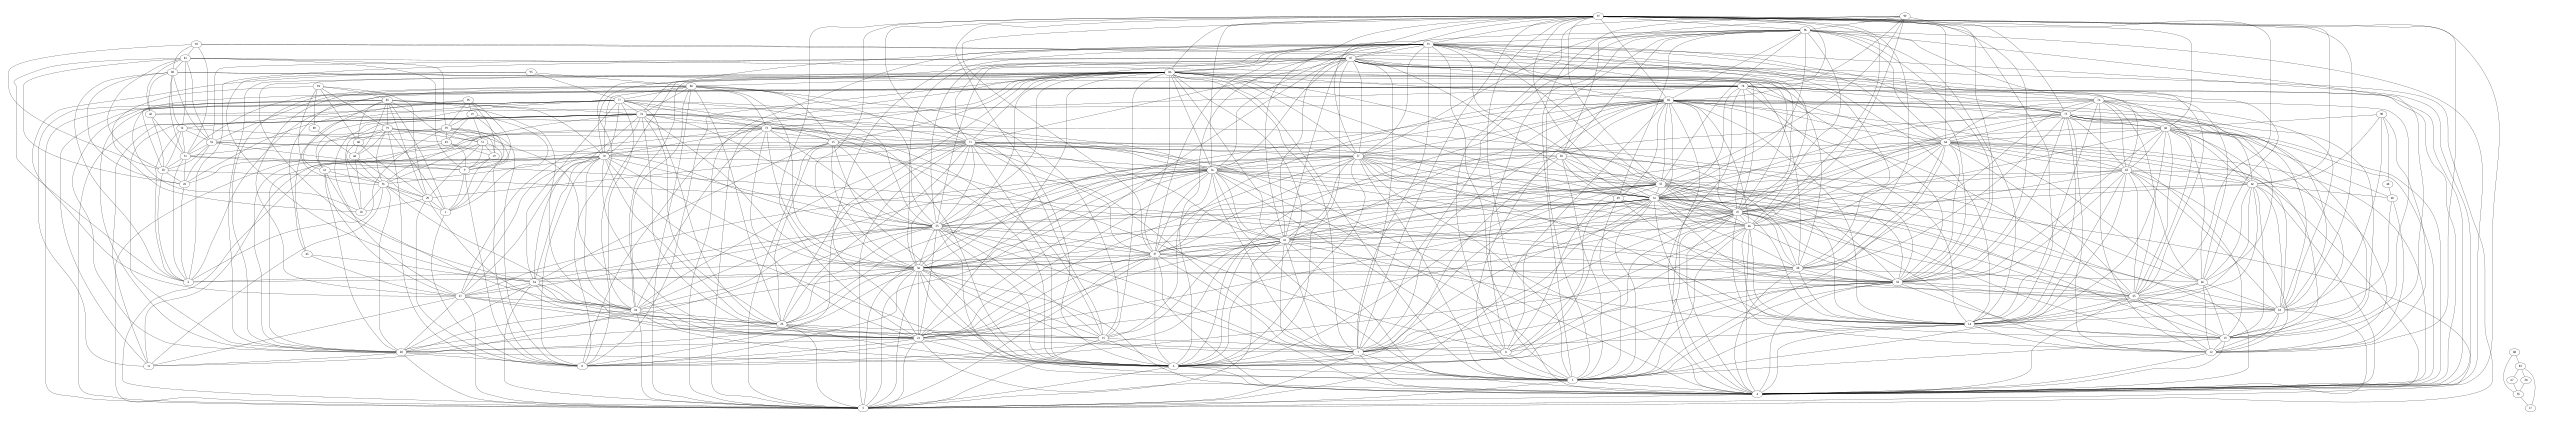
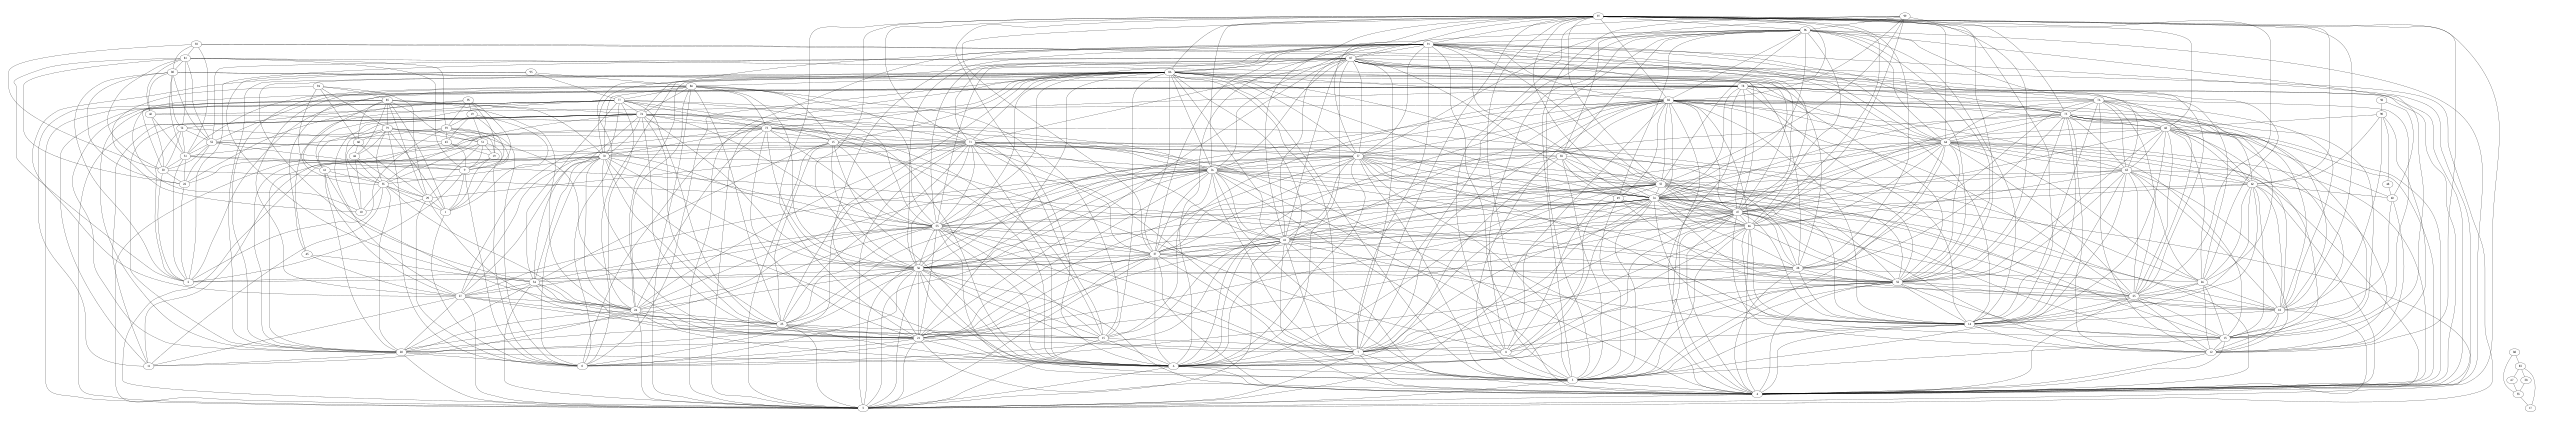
edge "28" -> "87": now "64" -> "87"
node "98": added
node "89": removed
edge "2" -> "9": added
edge "14" -> "32": added
